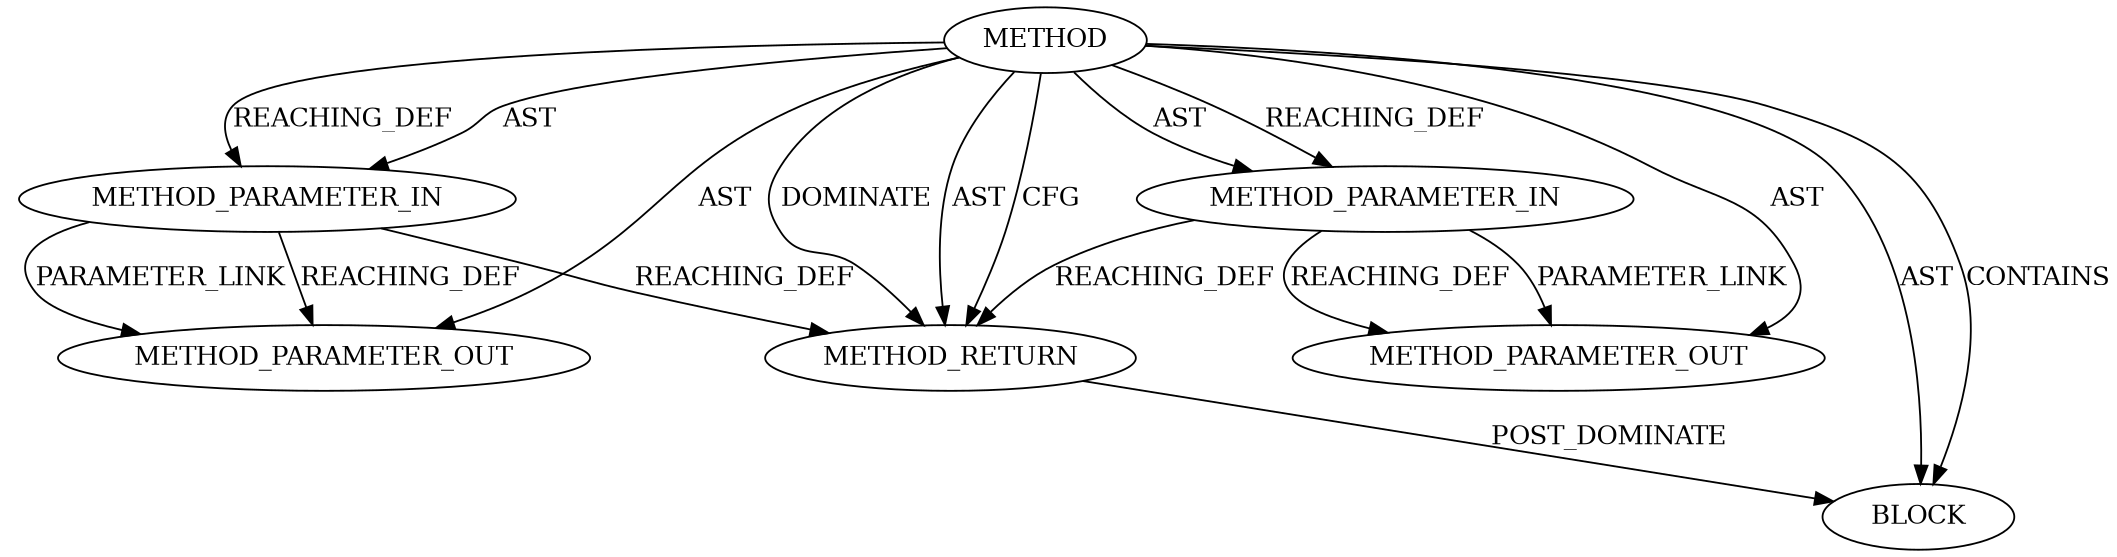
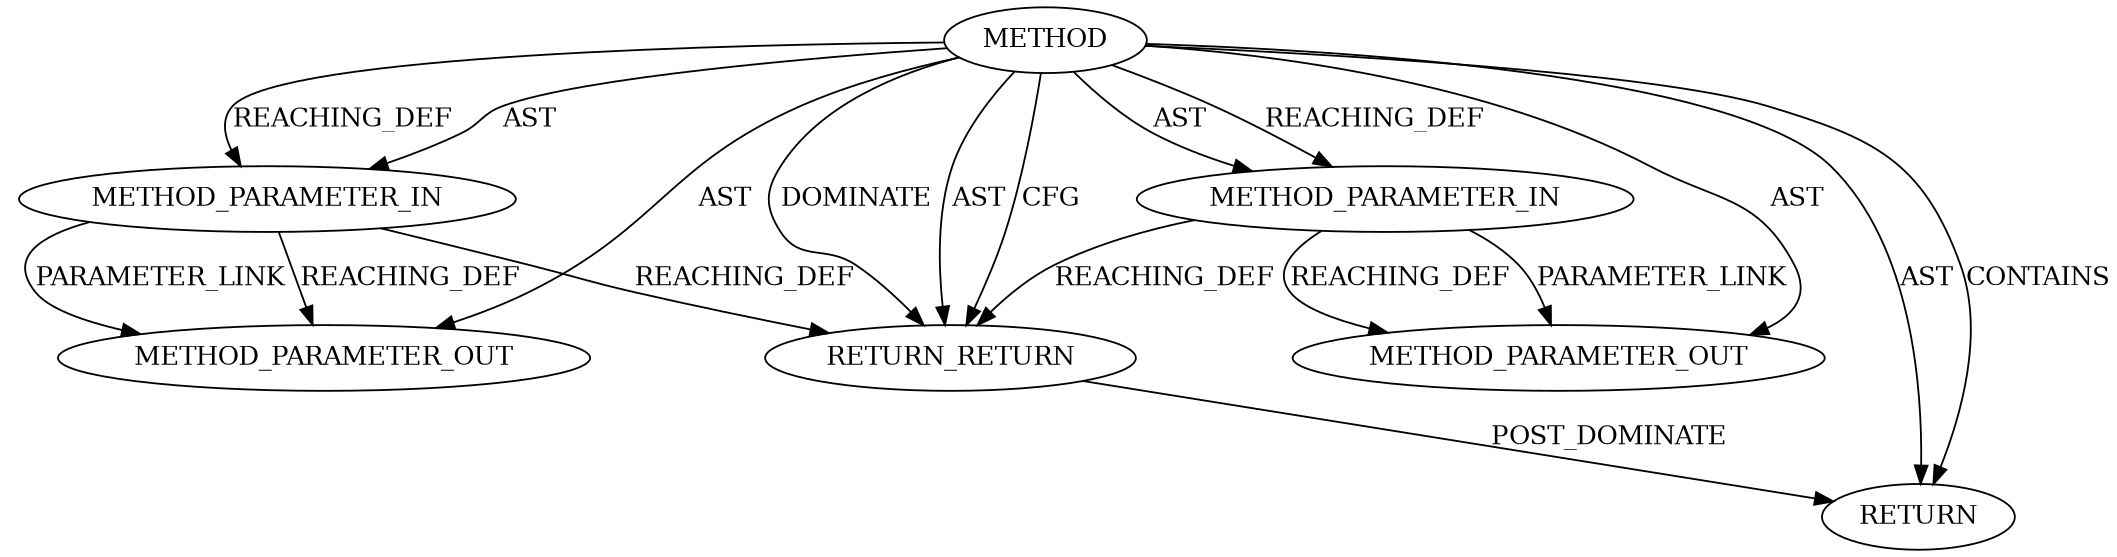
node "METHOD_RETURN": label "METHOD_RETURN" -> "RETURN_RETURN"
node "BLOCK": label "BLOCK" -> "RETURN"
